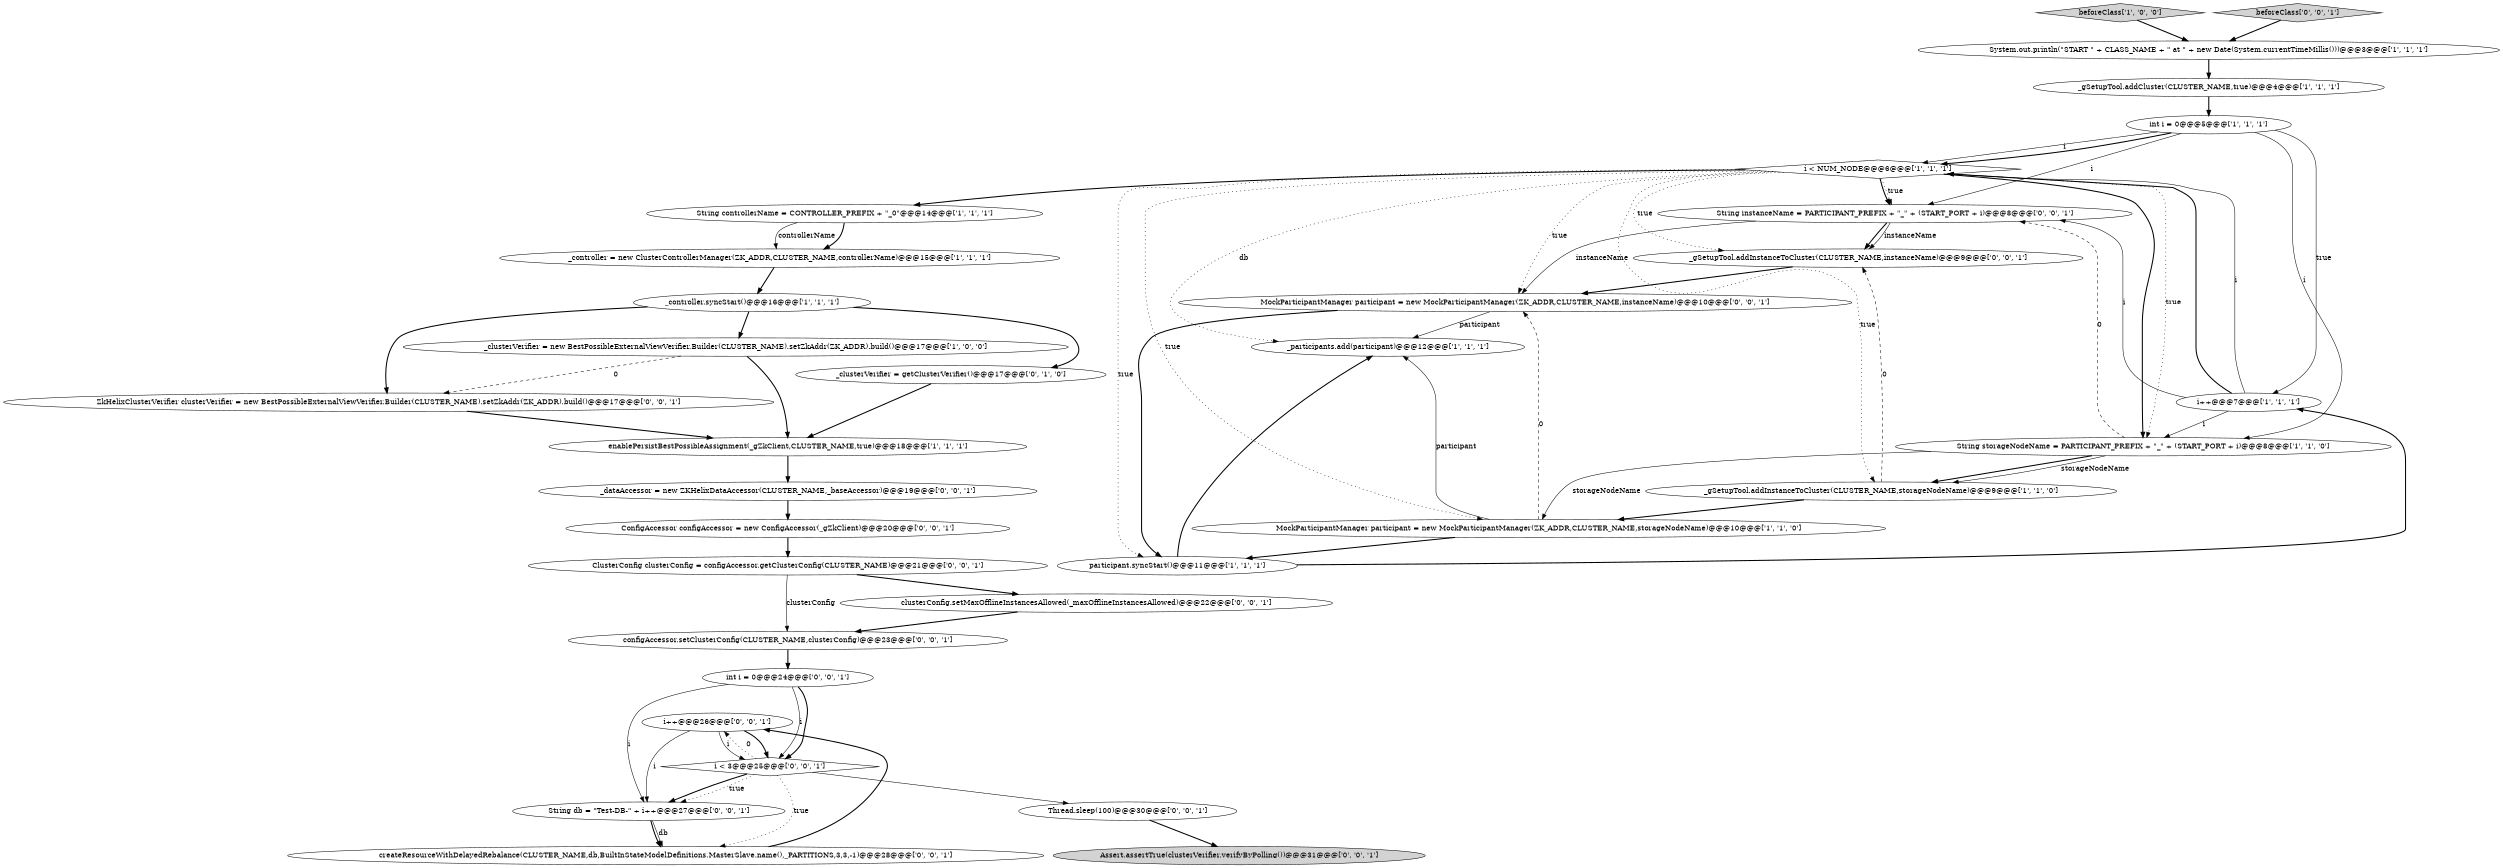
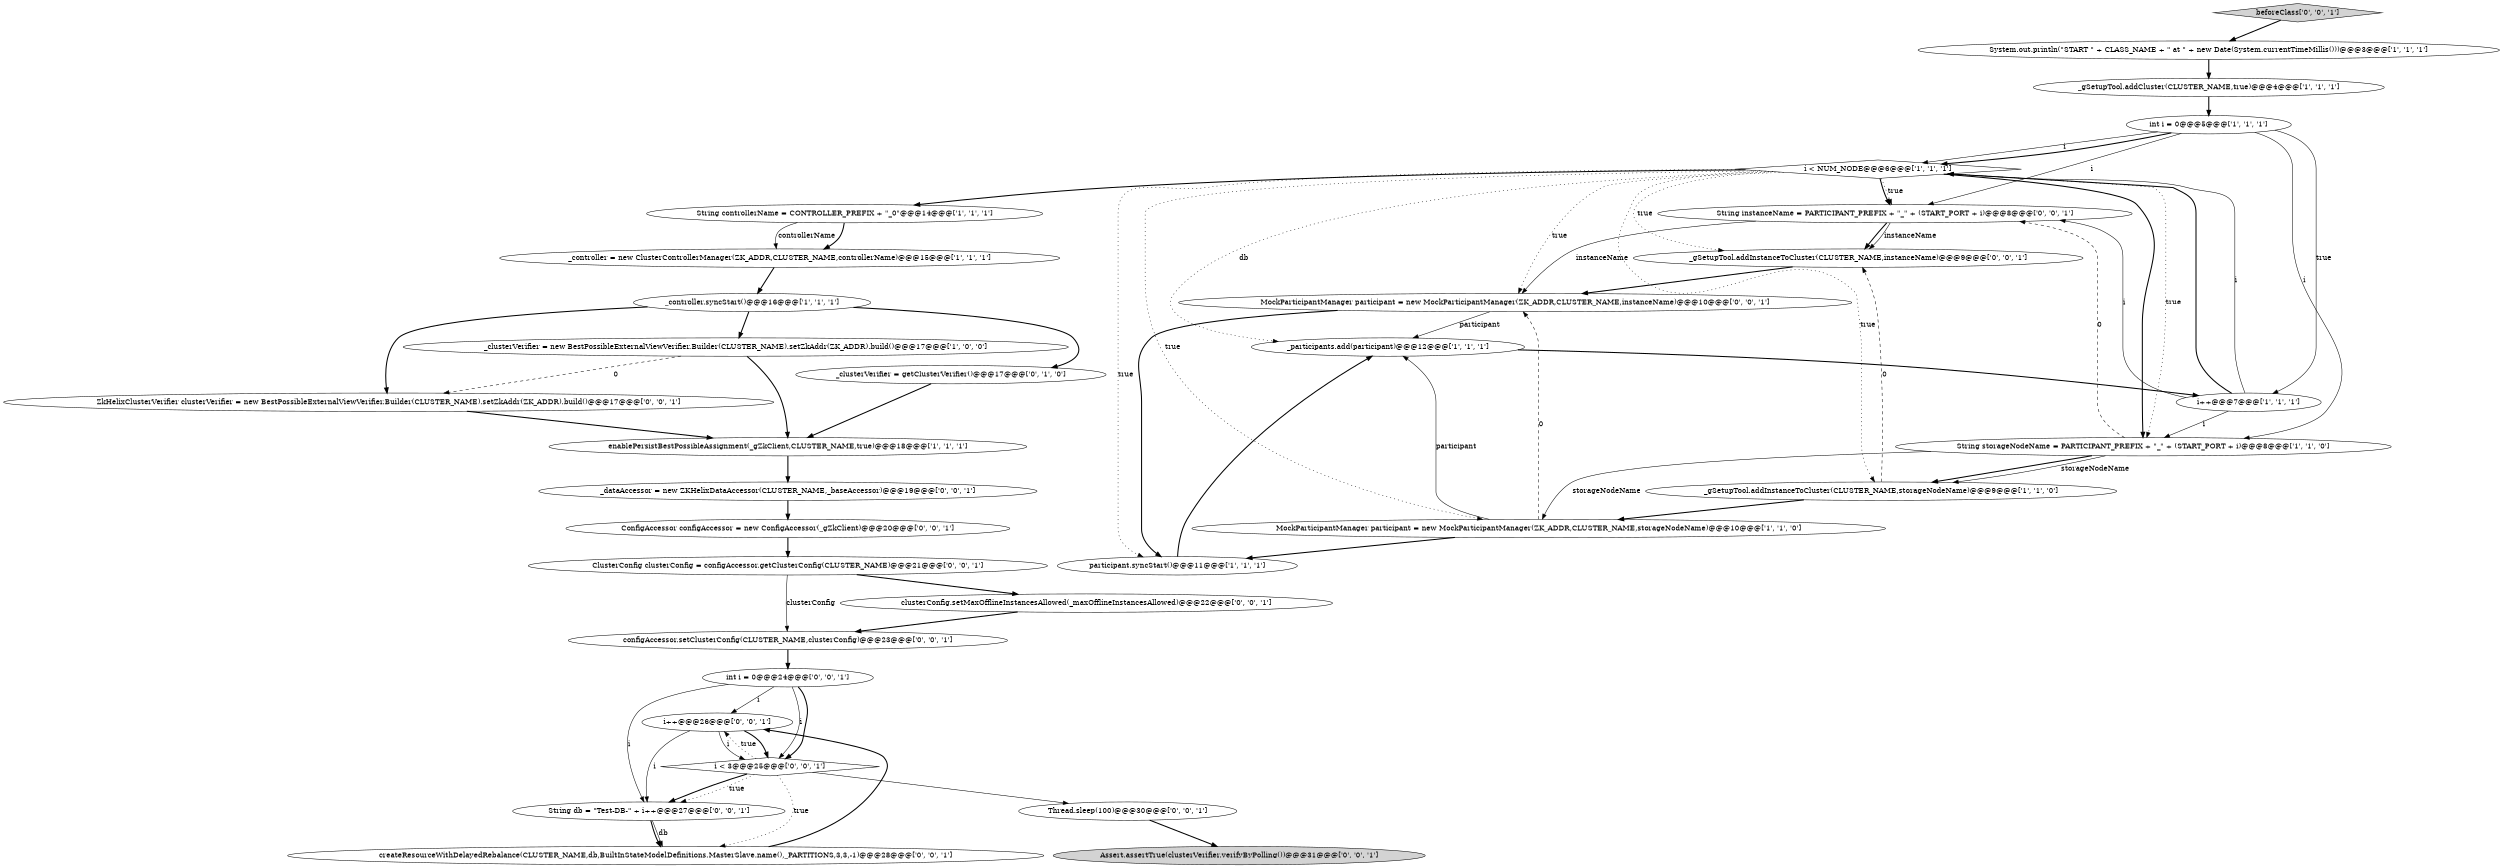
node "beforeClass['1', '0', '0']": removed
edge "participant.syncStart()@@@11@@@['1', '1', '1']" -> "i++@@@7@@@['1', '1', '1']": now "_participants.add(participant)@@@12@@@['1', '1', '1']" -> "i++@@@7@@@['1', '1', '1']"
edge "int i = 0@@@24@@@['0', '0', '1']" -> "i++@@@26@@@['0', '0', '1']": added, label "i"
edge "i < 3@@@25@@@['0', '0', '1']" -> "i++@@@26@@@['0', '0', '1']": label "0" -> "true"
